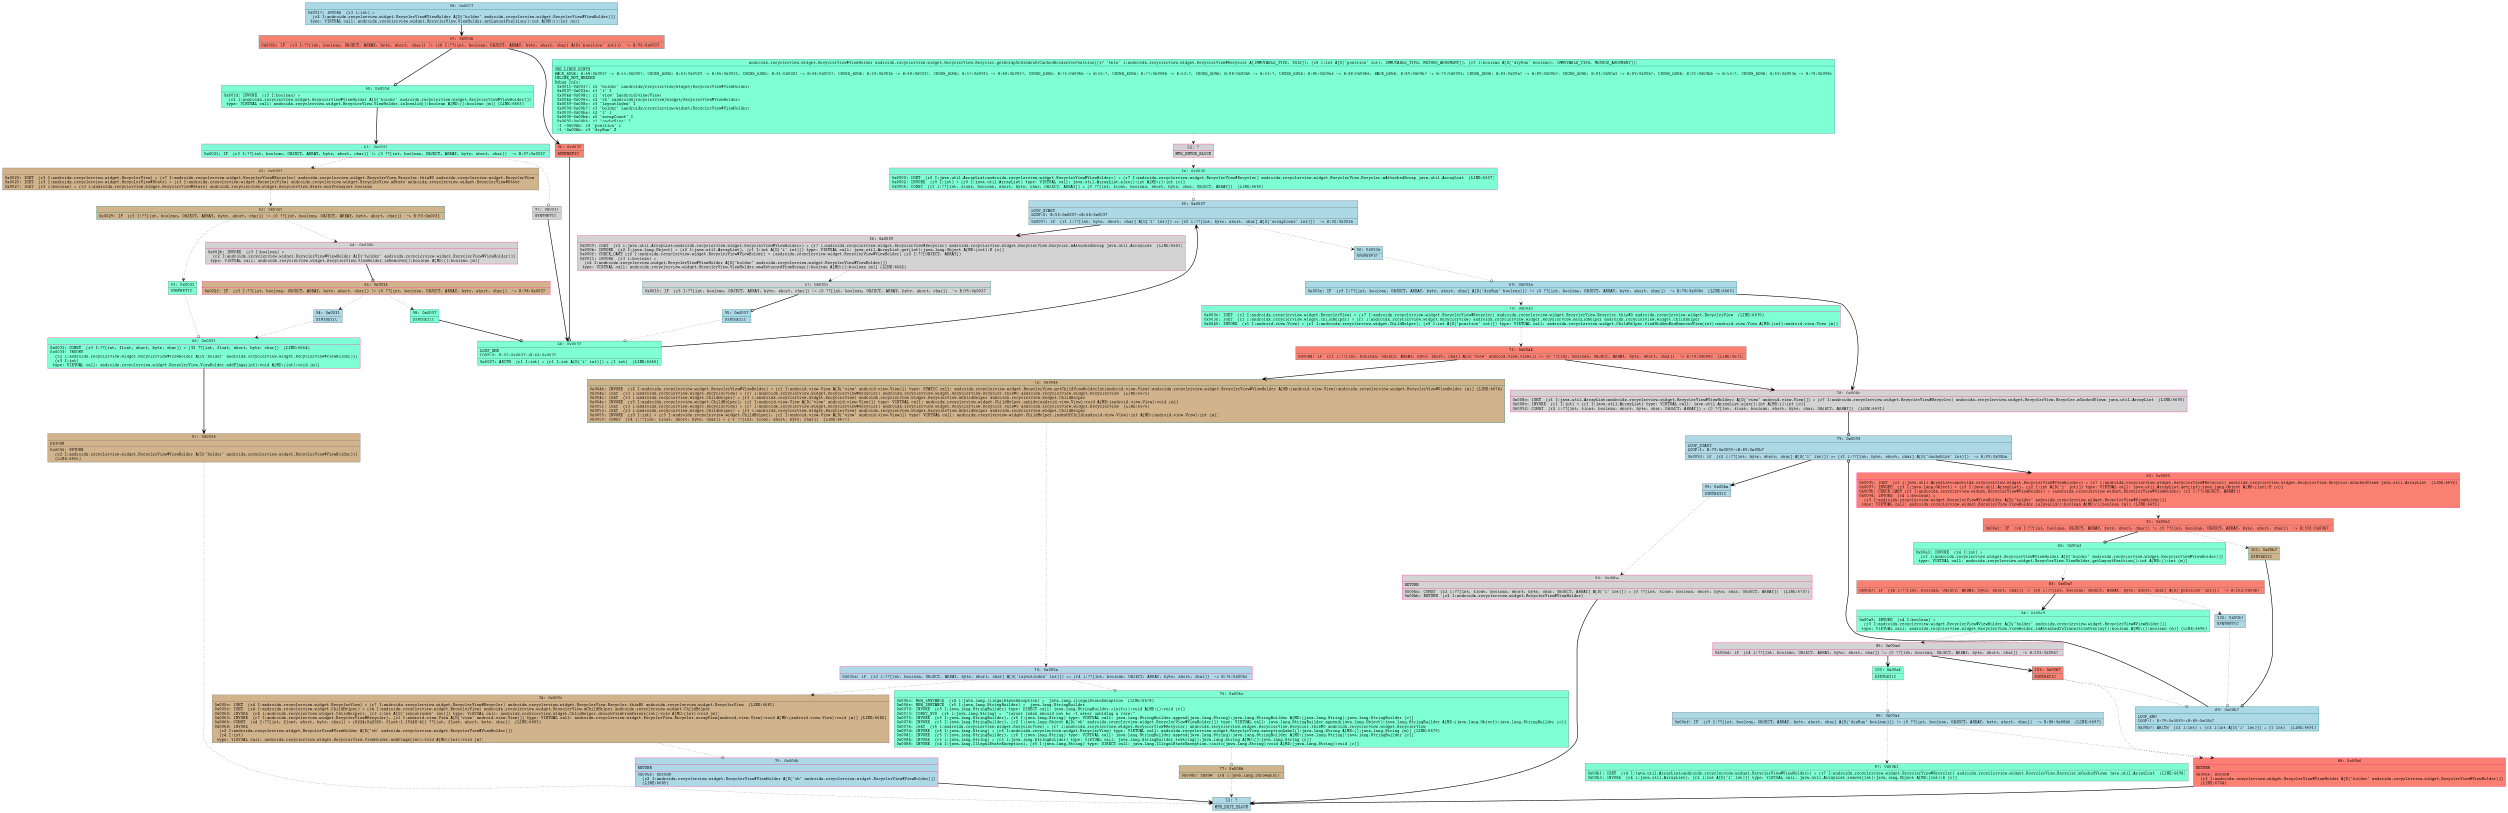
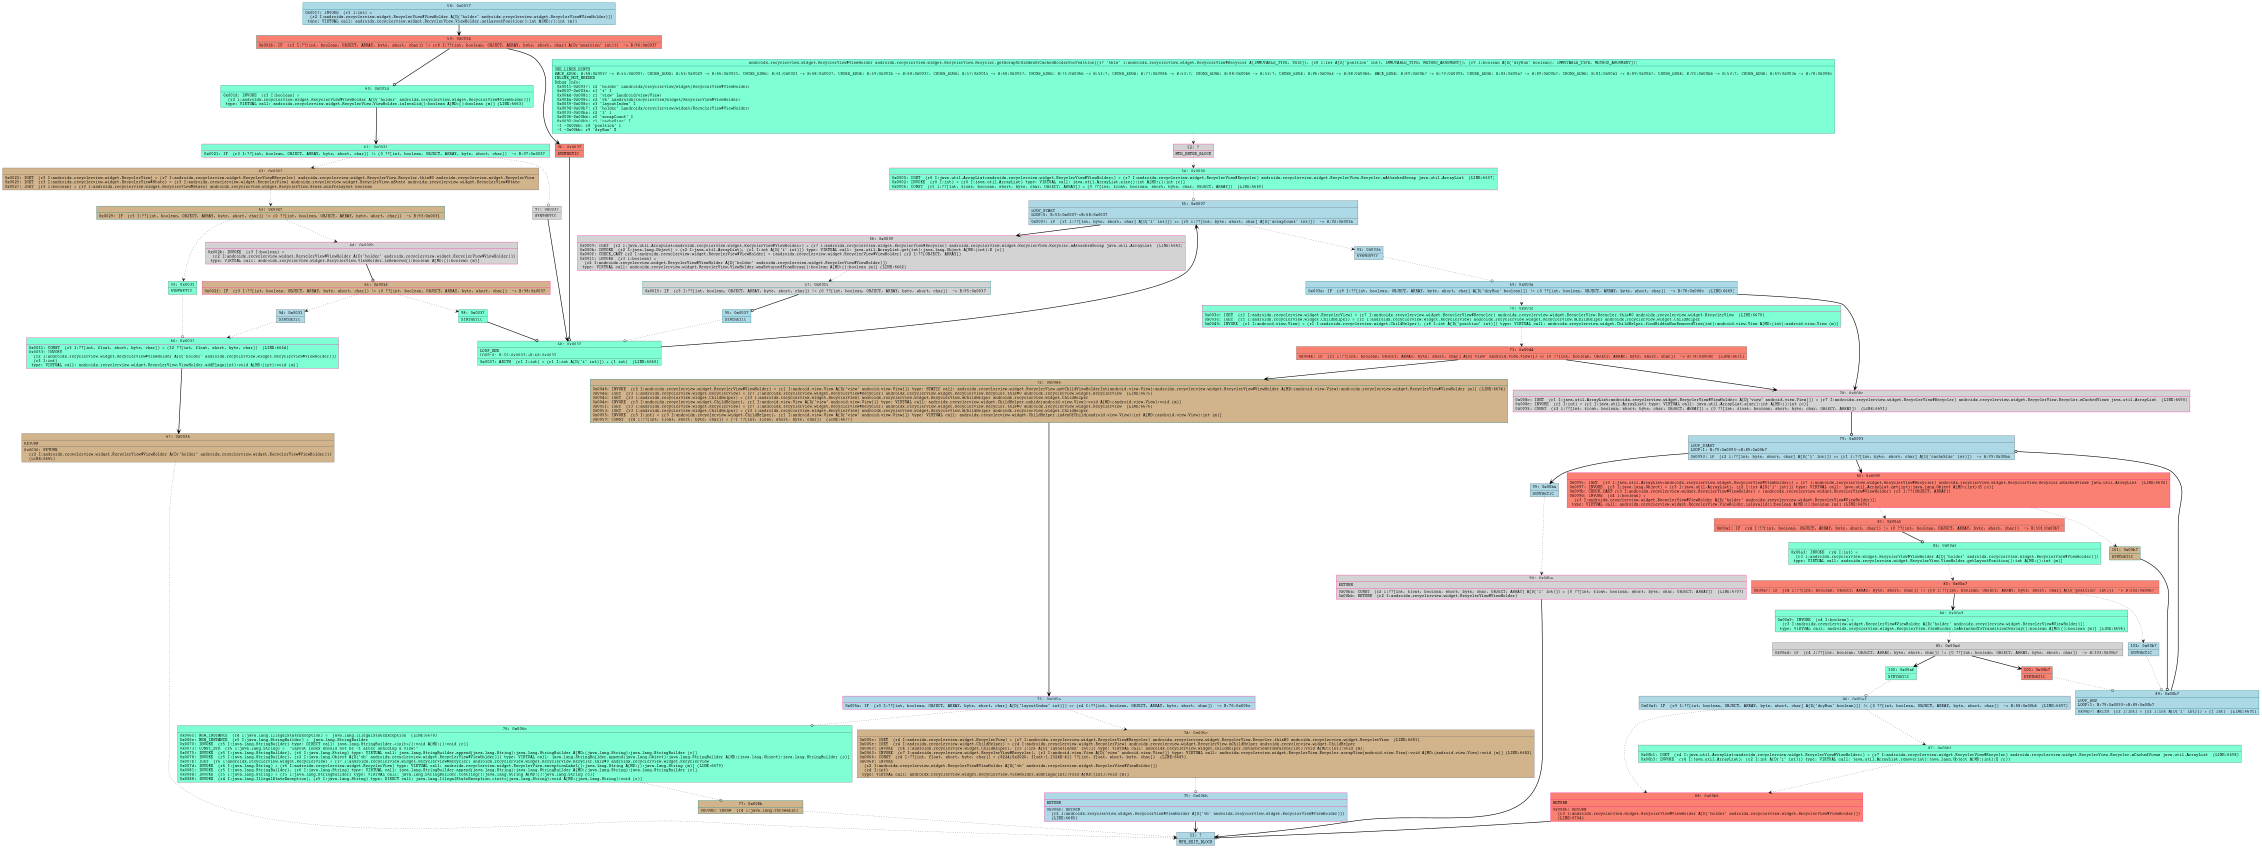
edge "81: 0x00a1" -> "101: 0x00b7": now "80: 0x0095" -> "101: 0x00b7"
edge "72: 0x0046" -> "73: 0x005a": style dotted -> bold
node "85: 0x00ad": color deeppink -> gray40
edge "103: 0x00b7" -> "88: 0x00b6": now "87: 0x00b1" -> "88: 0x00b6"
